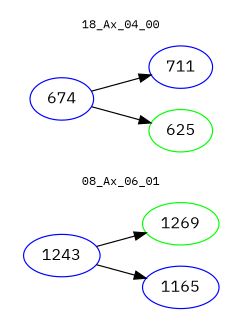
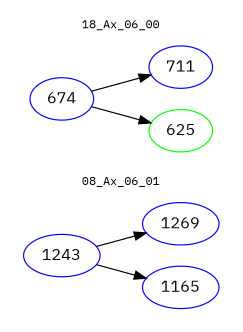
cluster "18_Ax_04_00": label "18_Ax_04_00" -> "18_Ax_06_00"
node "1269": color green -> blue
